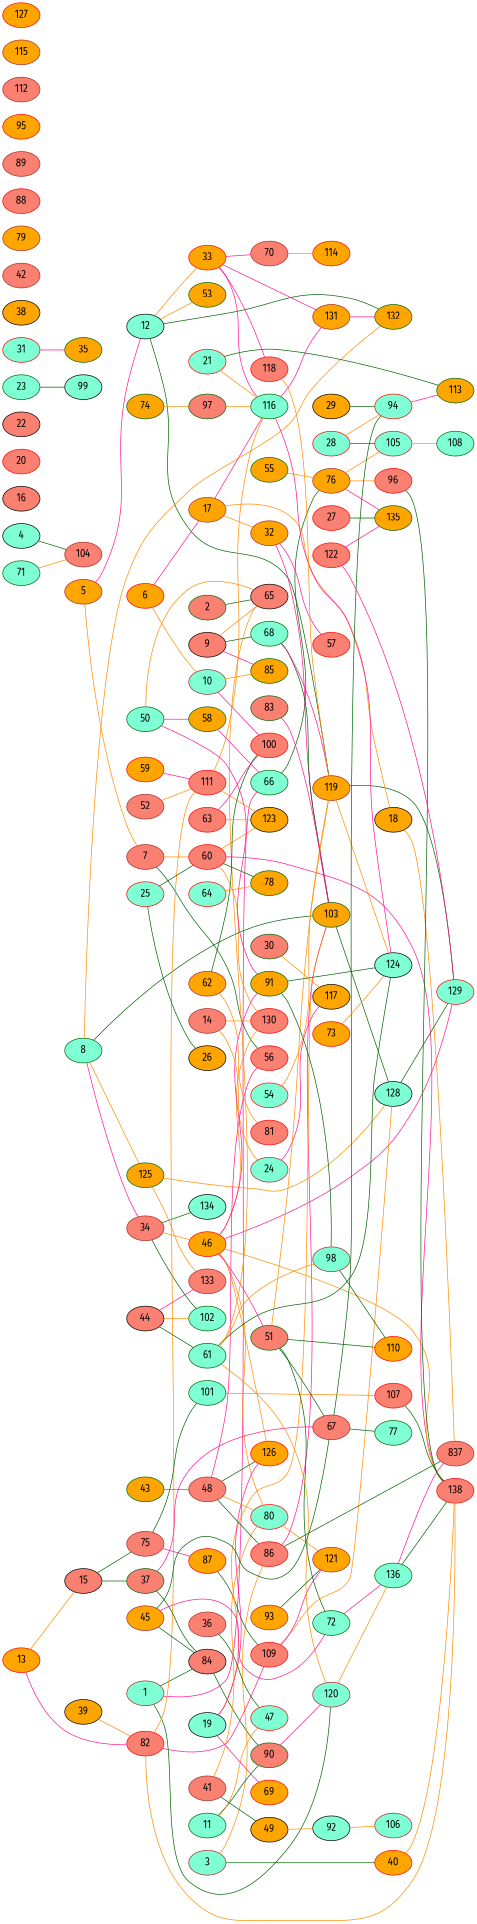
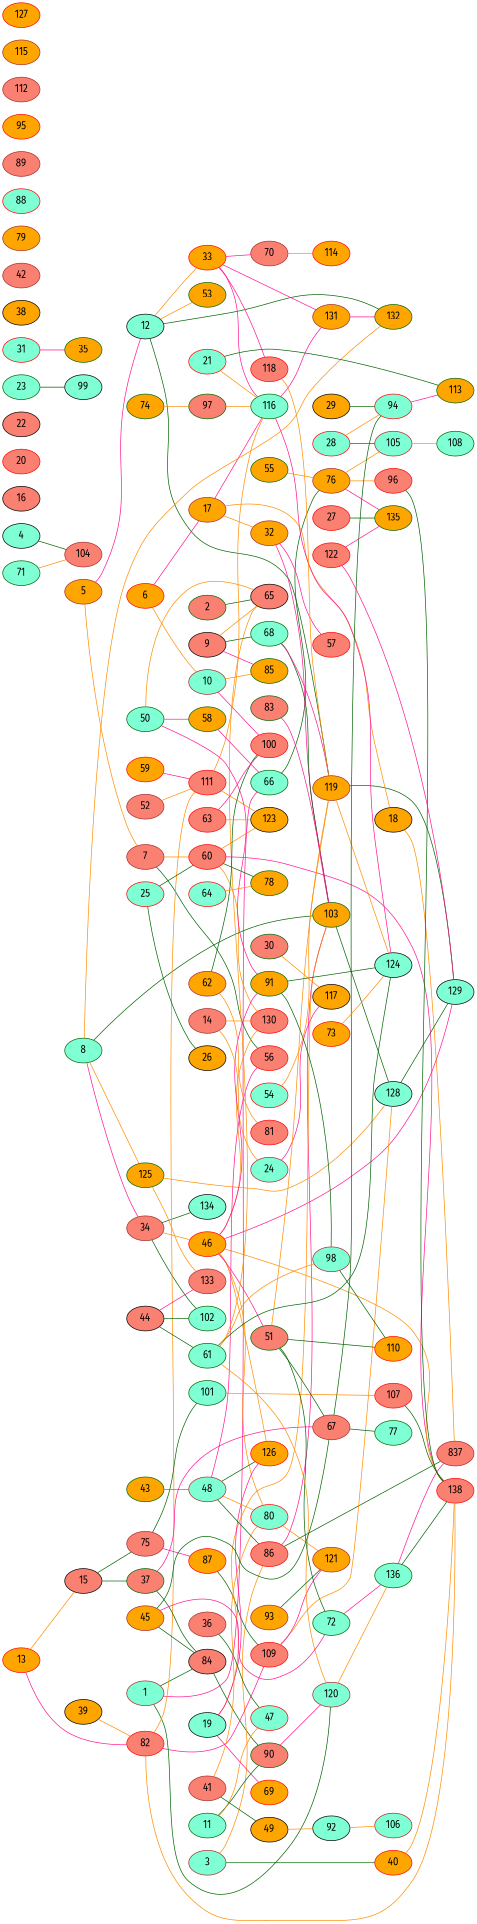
node "88": fillcolor salmon -> aquamarine
node "129": color red -> black
edge "44" -- "102": color darkorange -> darkgreen
node "48": fillcolor salmon -> aquamarine
